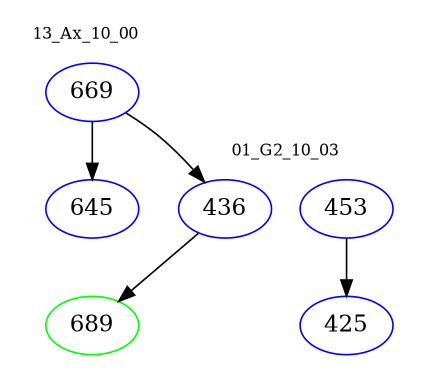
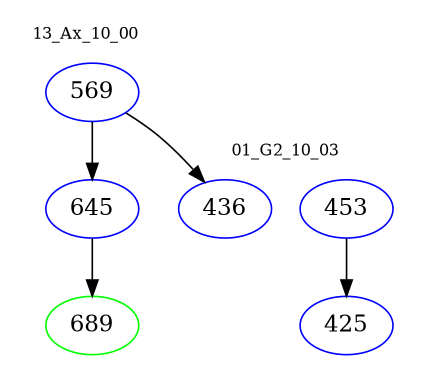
node "669": label "669" -> "569"
edge "436" -> "689": now "645" -> "689"
